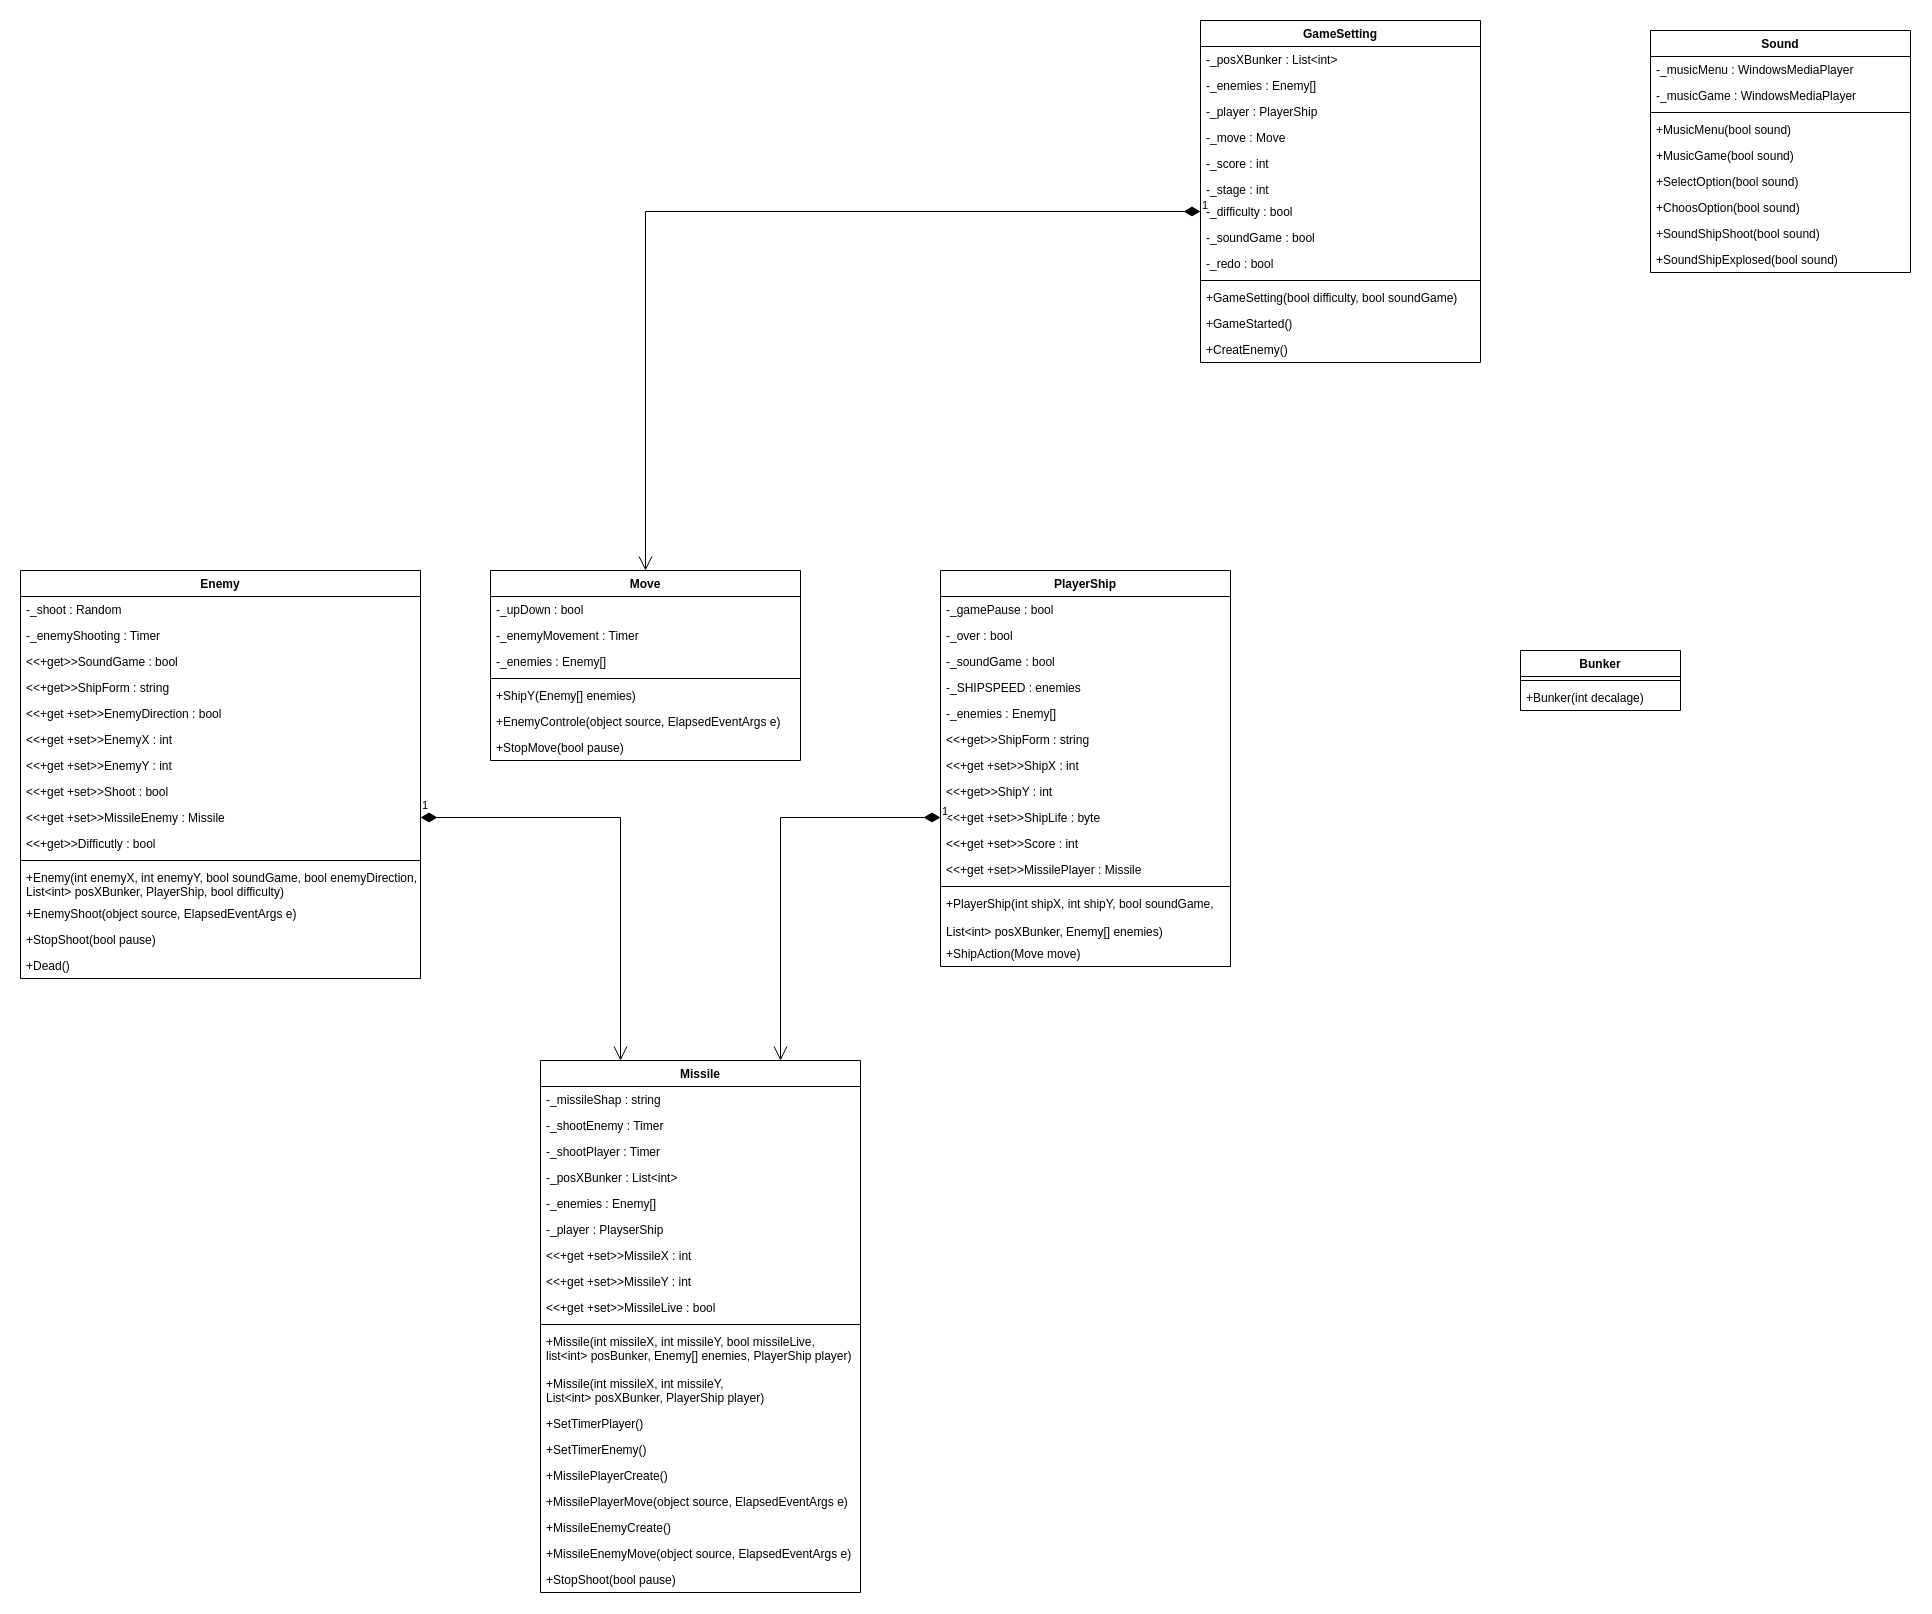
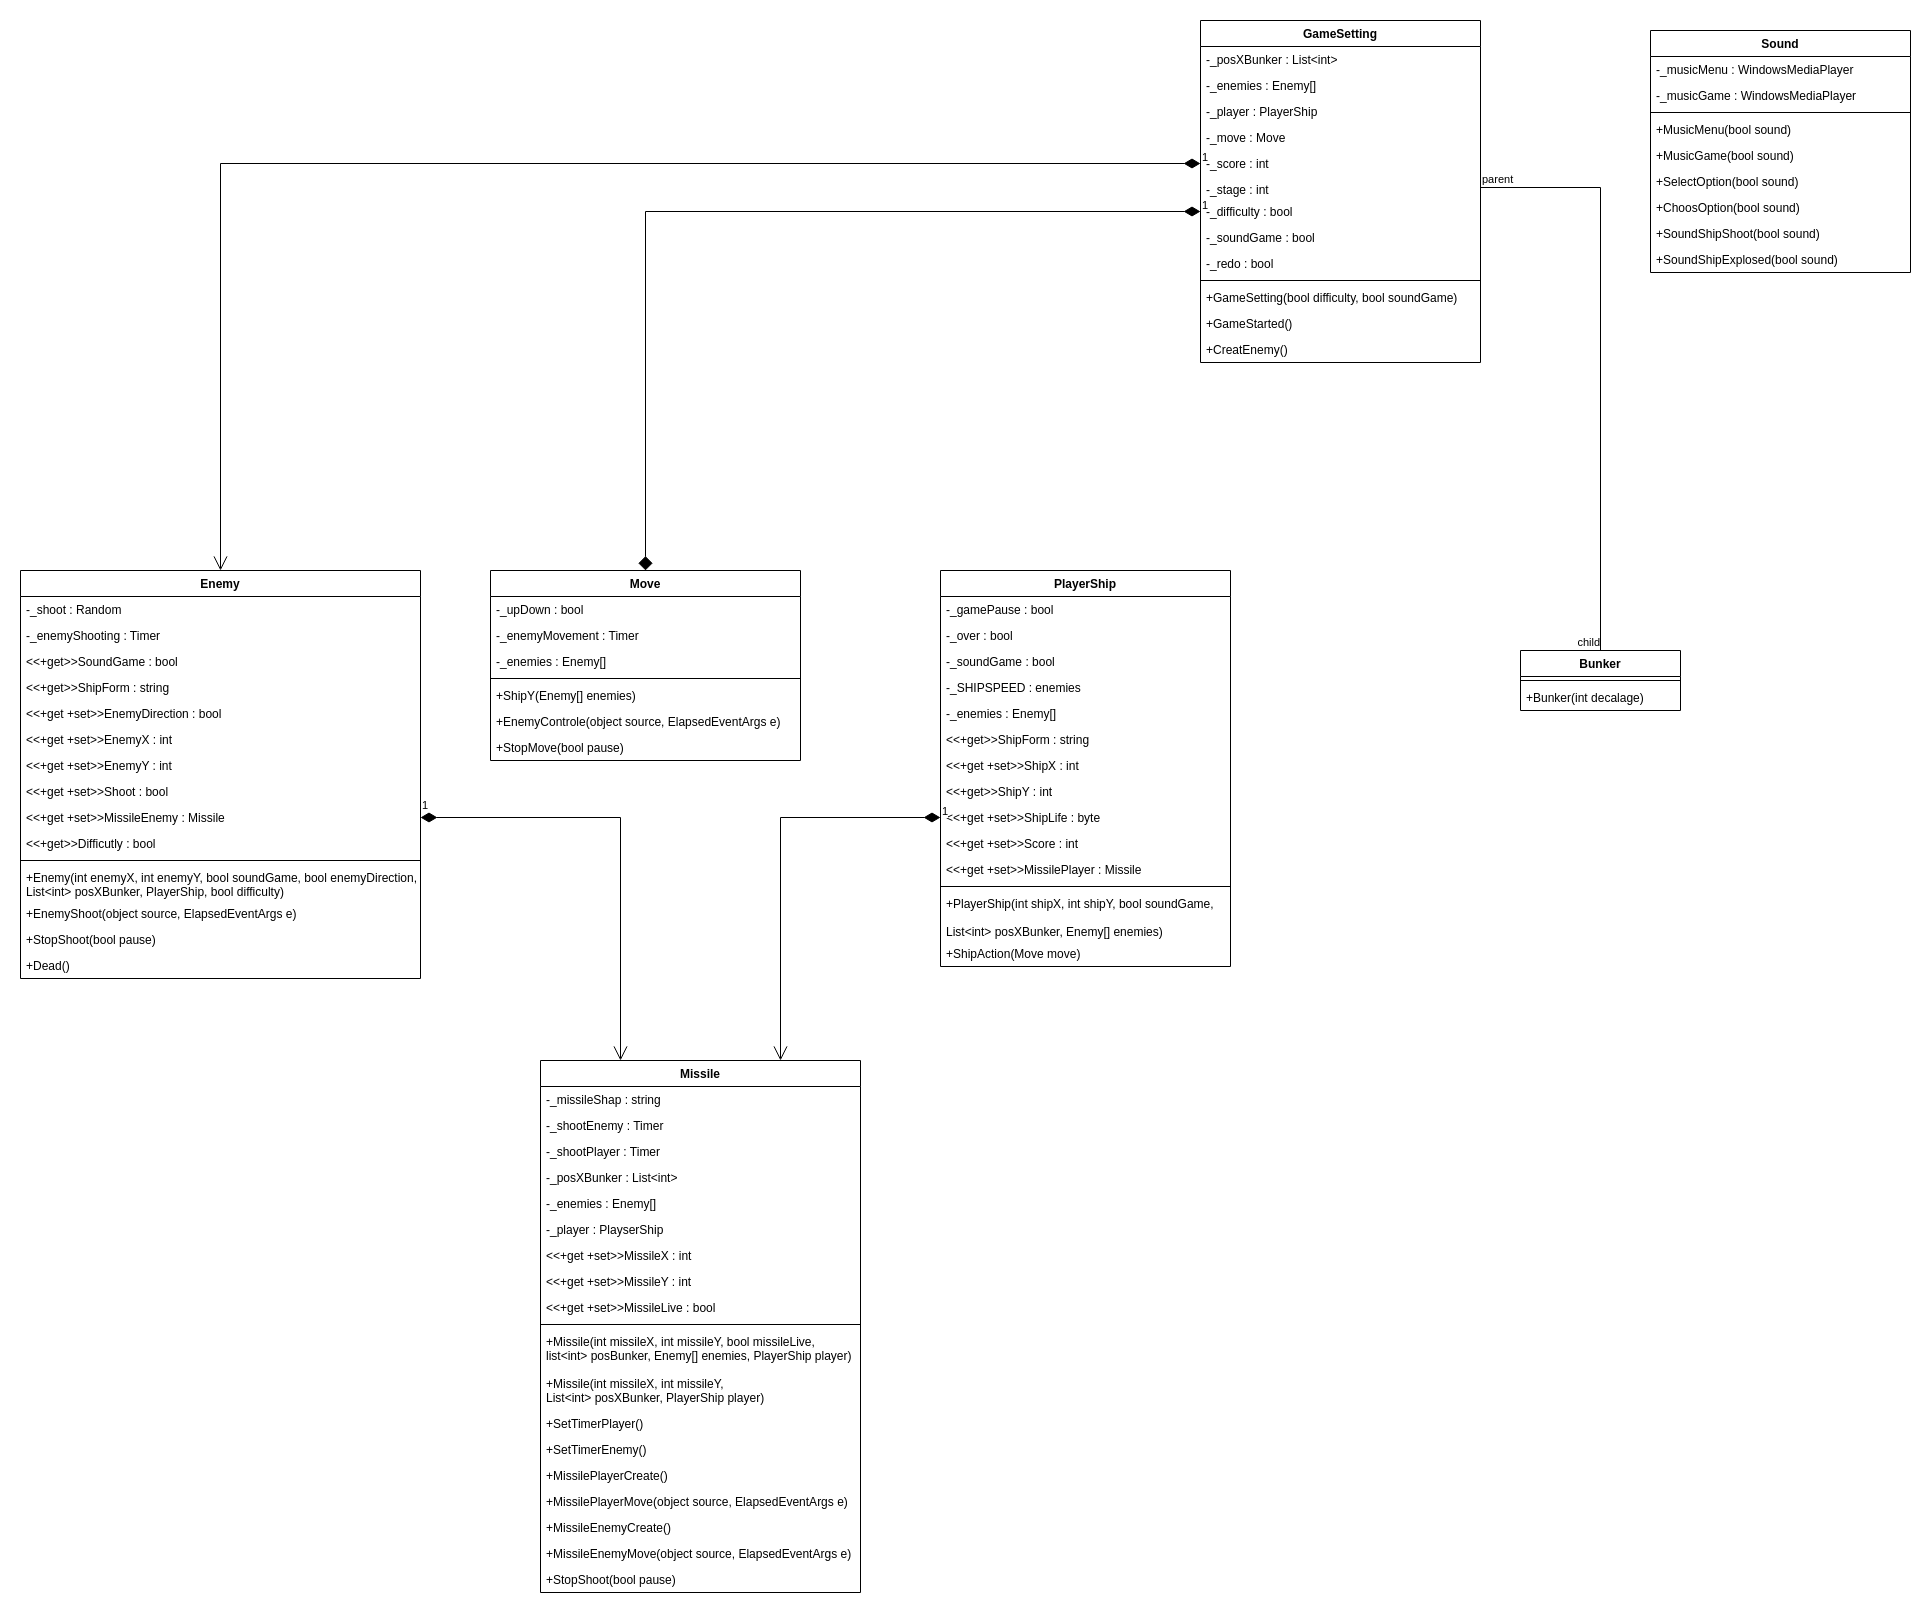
edge "-_score : int" -- "Enemy": added, label "1"
edge "-_stage : int" -- "Bunker": added, labels "parent", "child"
edge "-_difficulty : bool" -- "Move": arrowhead open -> diamond
